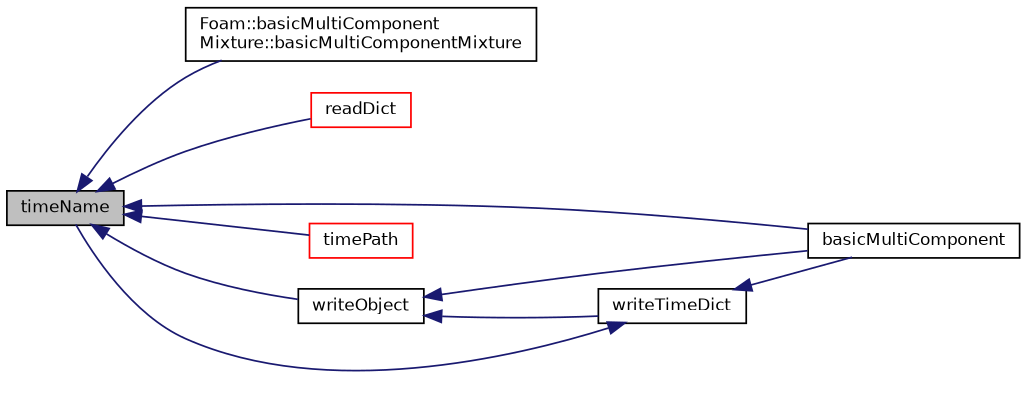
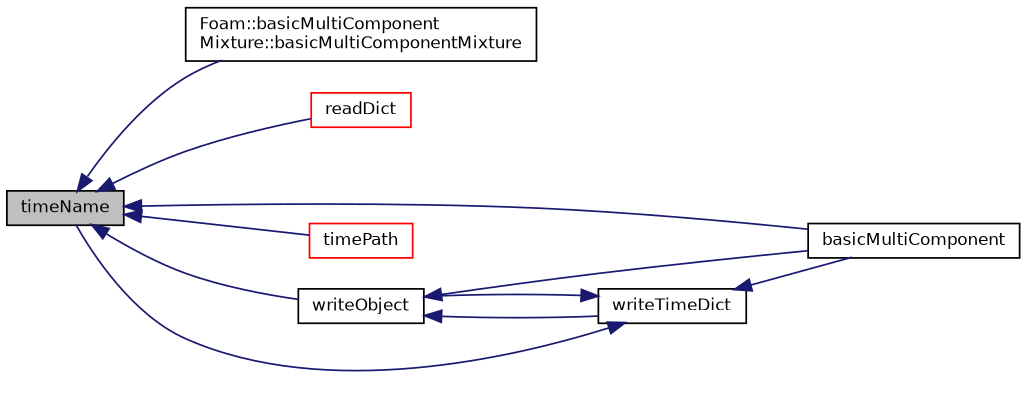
edge "writeObject" -> "writeTimeDict": added
